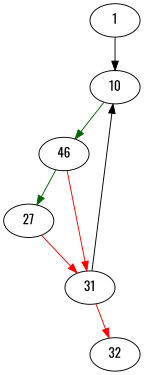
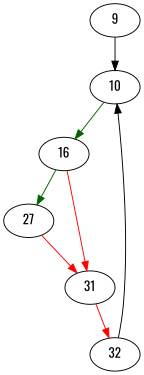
node "1": label "1" -> "9"
node "46": label "46" -> "16"
edge "31" -> "10": now "32" -> "10"
